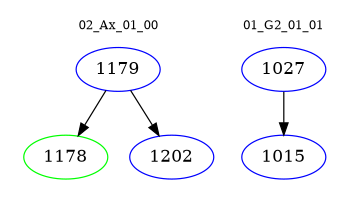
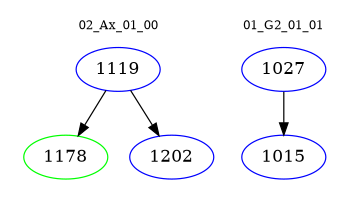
node "1179": label "1179" -> "1119"
